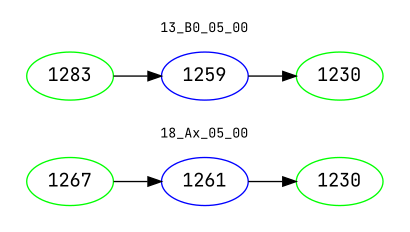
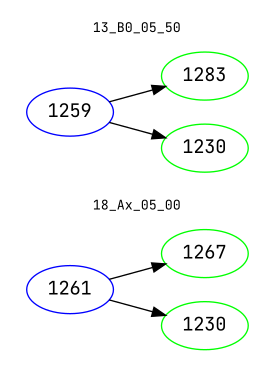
cluster "13_B0_05_00": label "13_B0_05_00" -> "13_B0_05_50"
edge "1283" -> "1259": reversed
edge "1267" -> "1261": reversed
